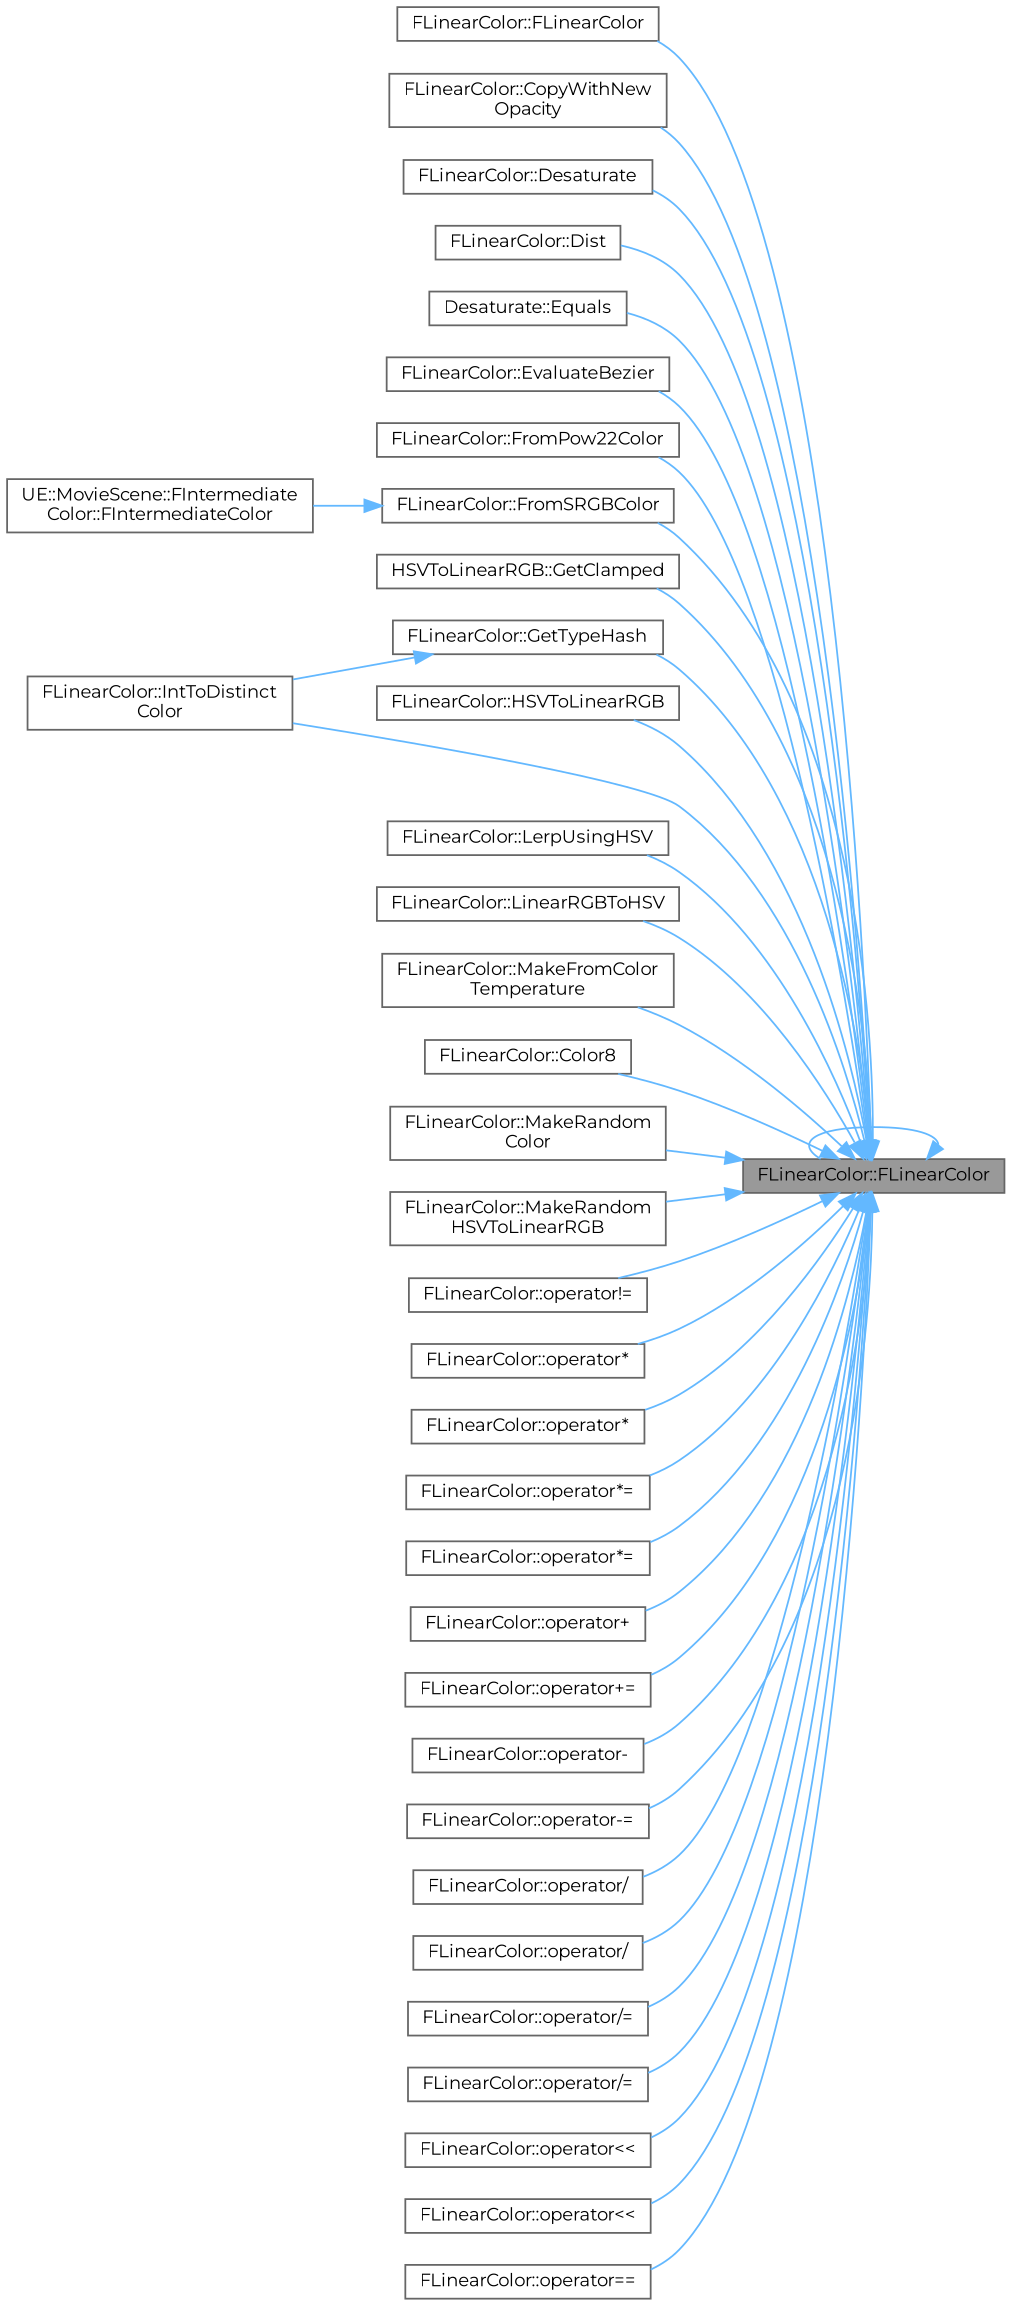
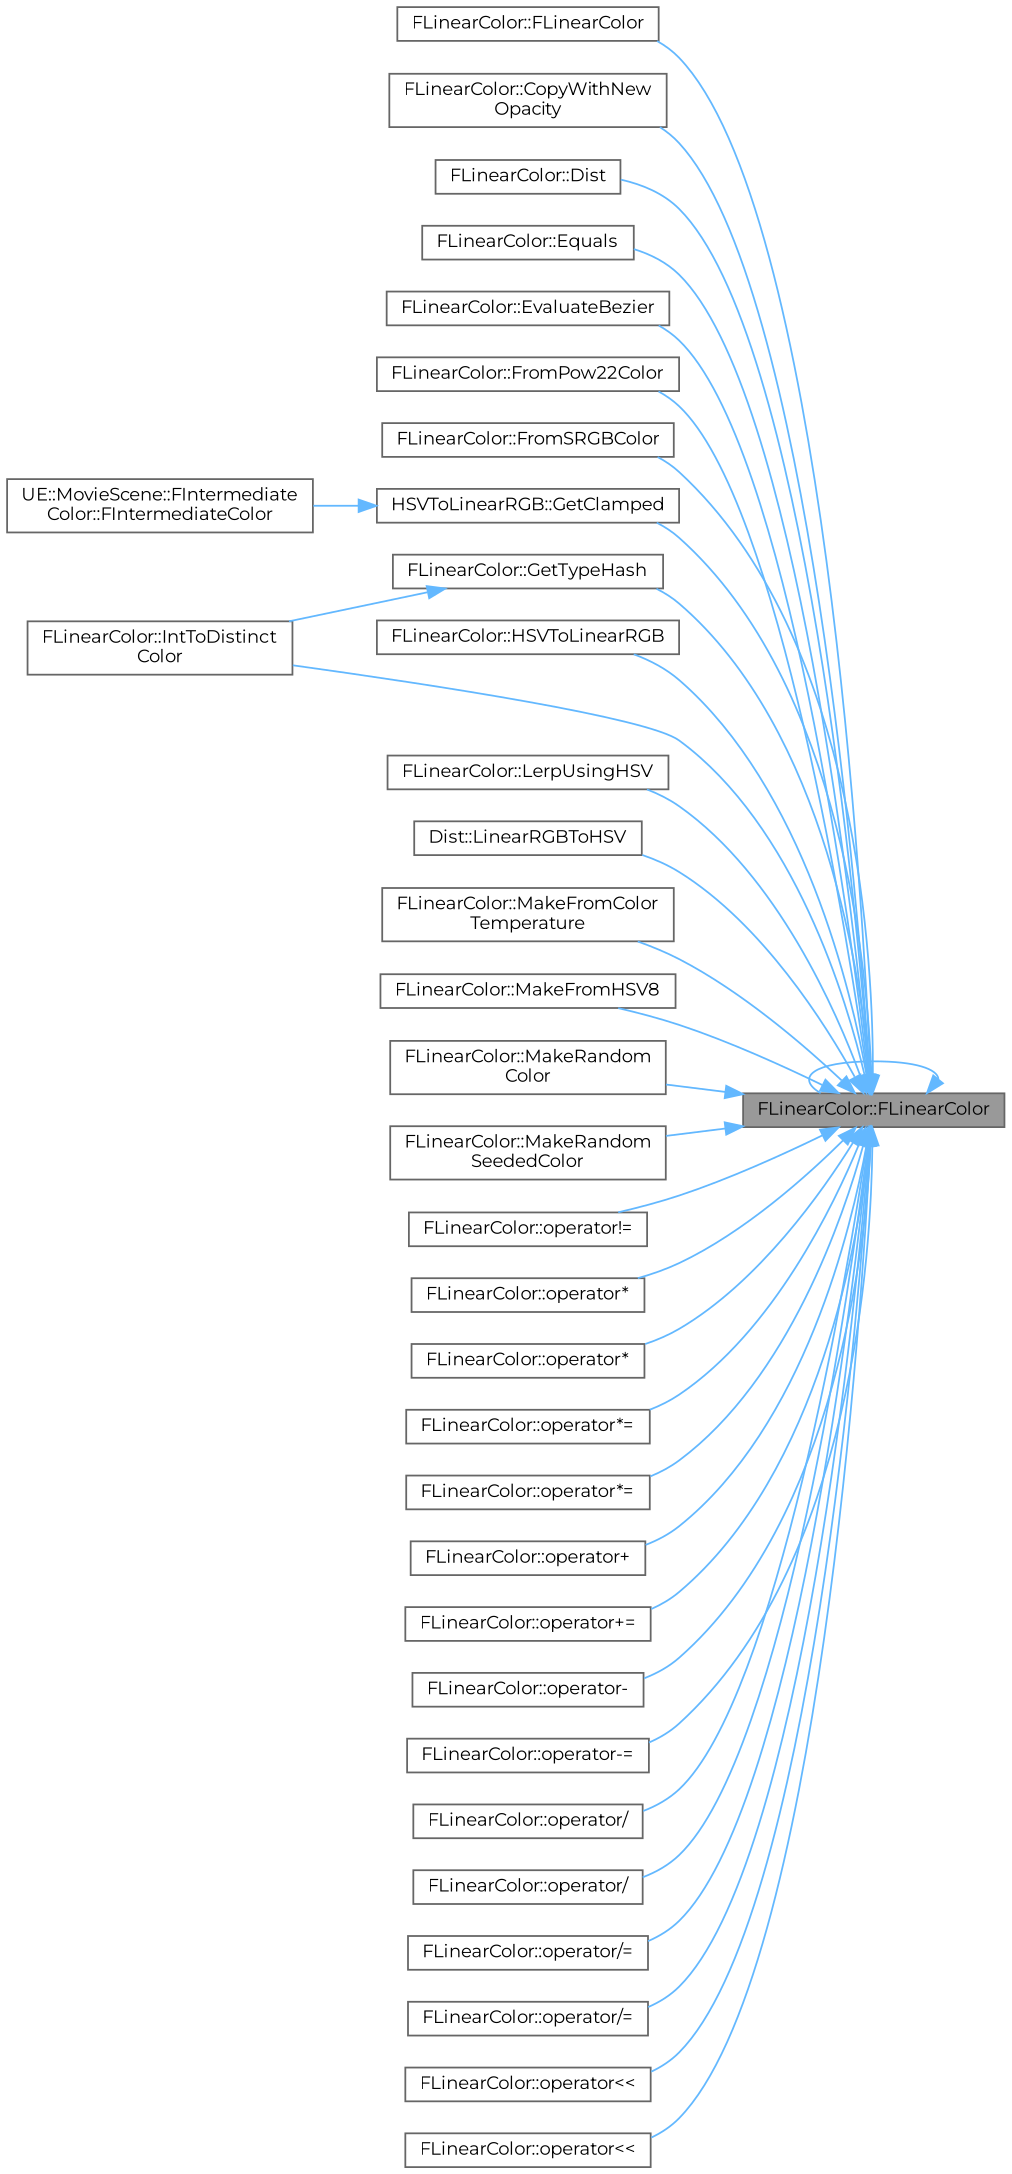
node "FLinearColor::Desaturate": removed
node "Desaturate::Equals": label "Desaturate::Equals" -> "FLinearColor::Equals"
edge "UE::MovieScene::FIntermediate Color::FIntermediateColor" -> "FLinearColor::FromSRGBColor": now "UE::MovieScene::FIntermediate Color::FIntermediateColor" -> "HSVToLinearRGB::GetClamped"
node "FLinearColor::LinearRGBToHSV": label "FLinearColor::LinearRGBToHSV" -> "Dist::LinearRGBToHSV"
node "FLinearColor::Color8": label "FLinearColor::Color8" -> "FLinearColor::MakeFromHSV8"
node "FLinearColor::MakeRandom HSVToLinearRGB": label "FLinearColor::MakeRandom HSVToLinearRGB" -> "FLinearColor::MakeRandom SeededColor"
node "FLinearColor::operator==": removed
